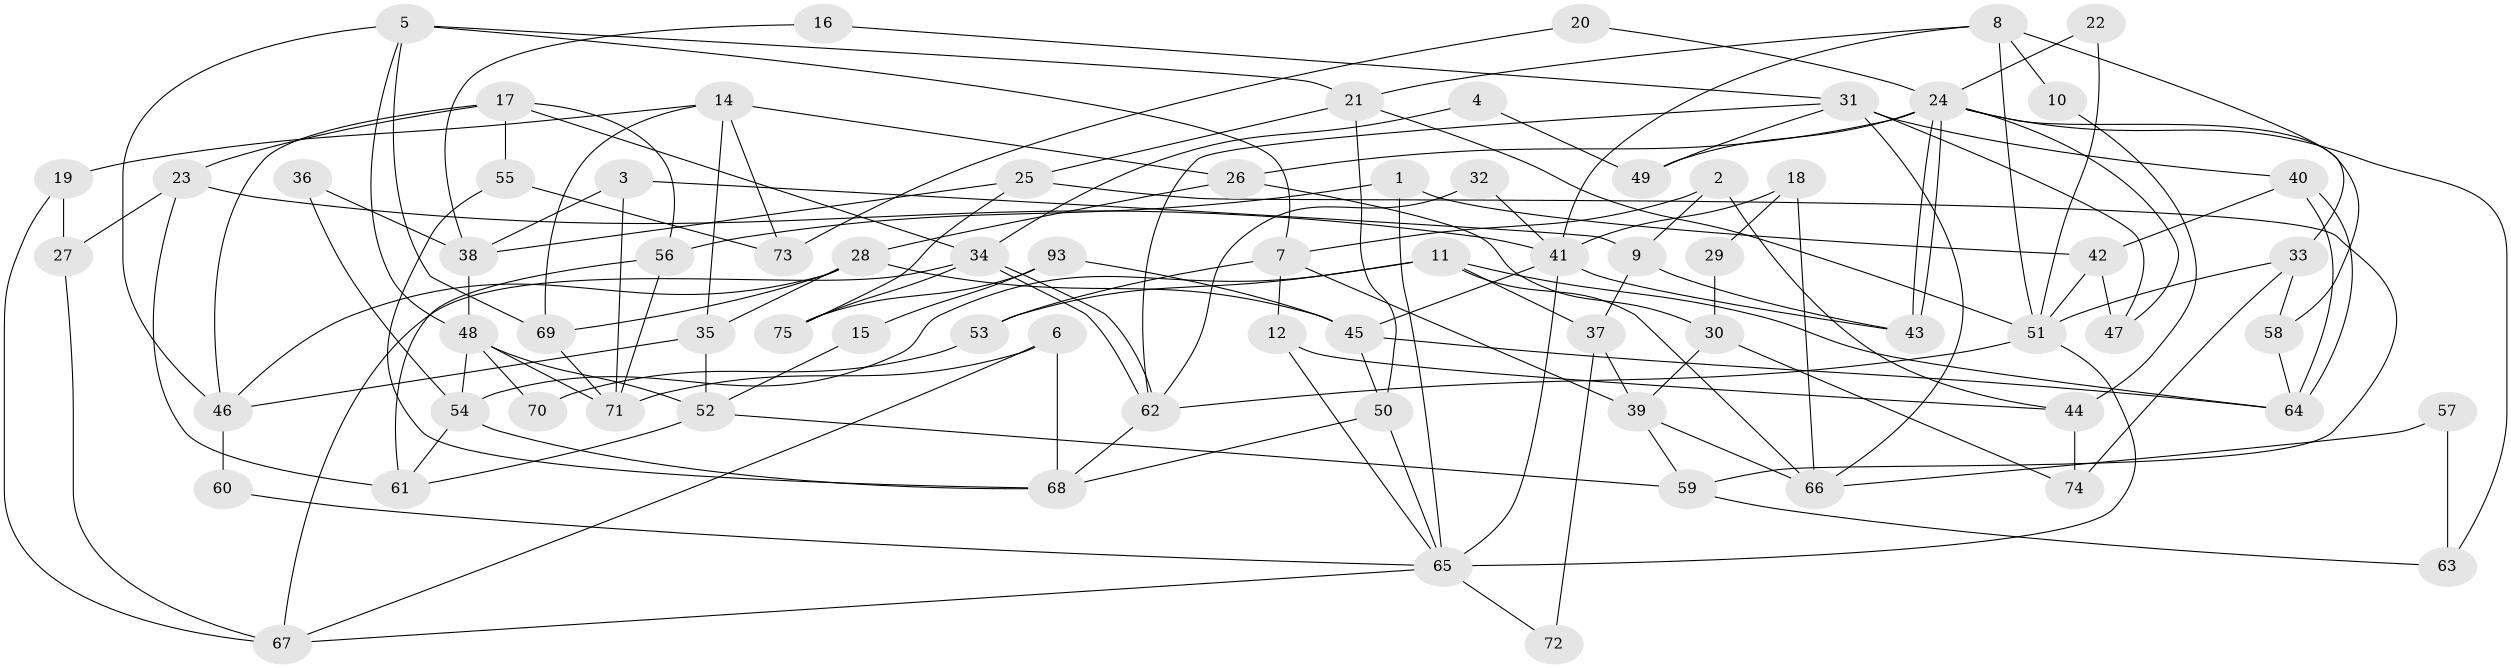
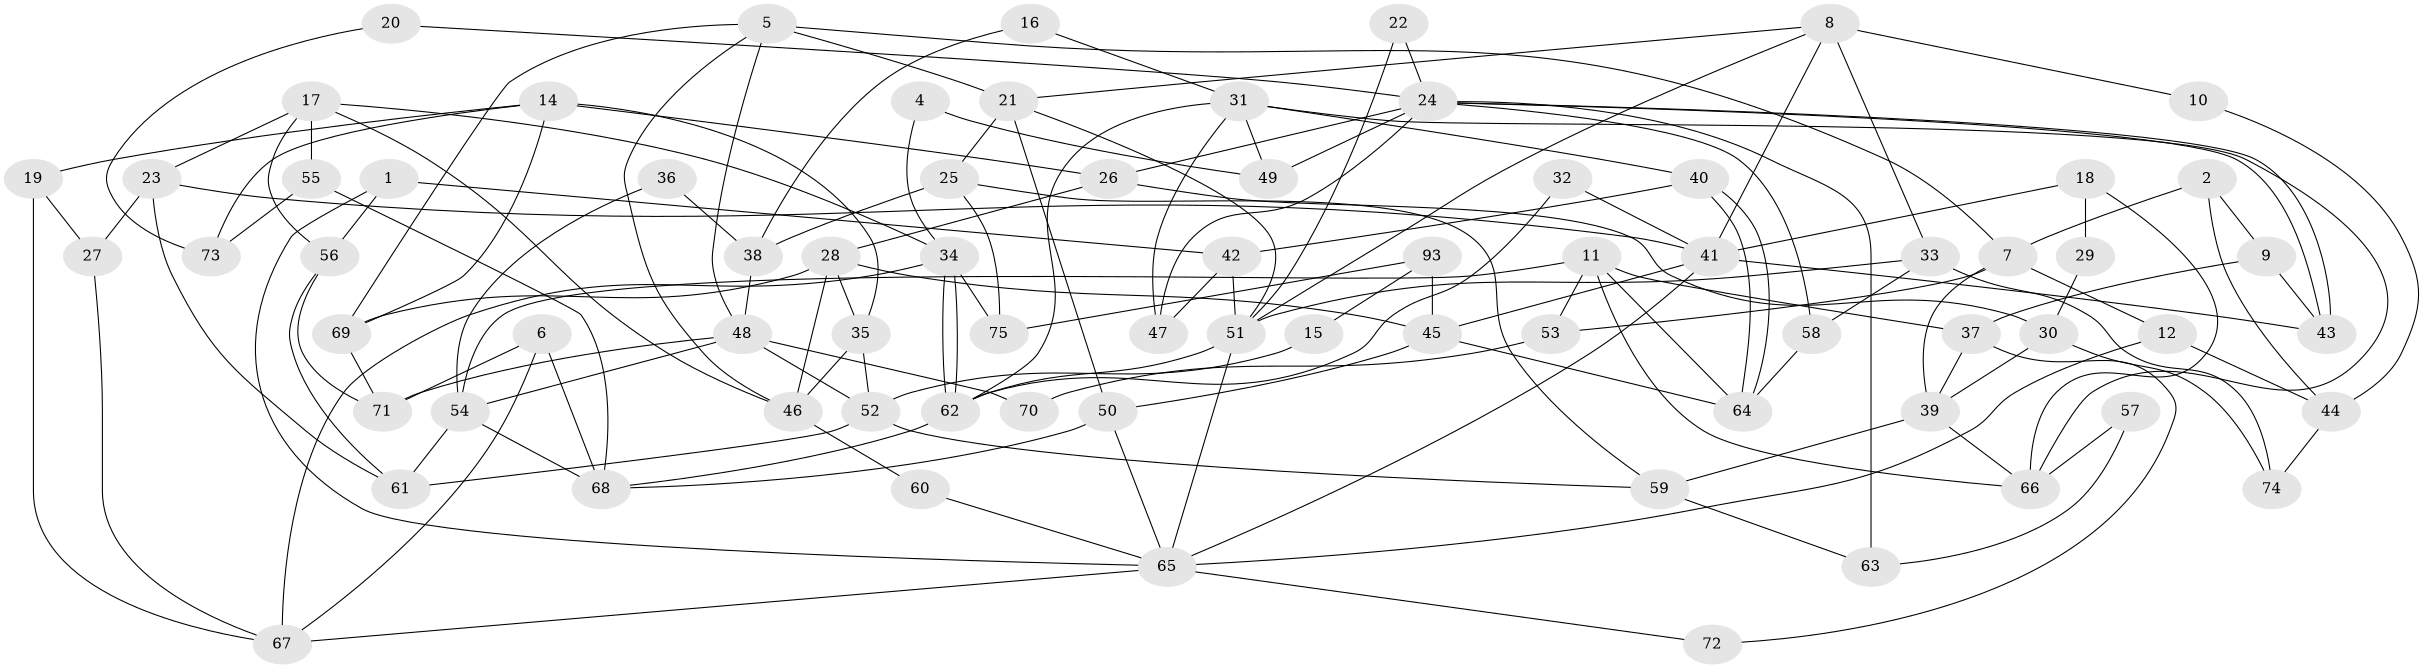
node "3": removed
